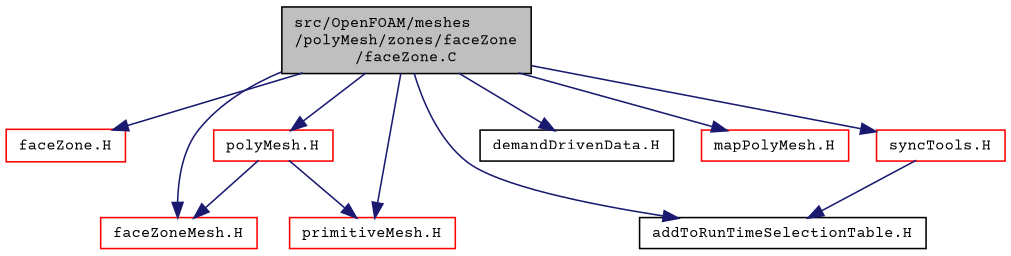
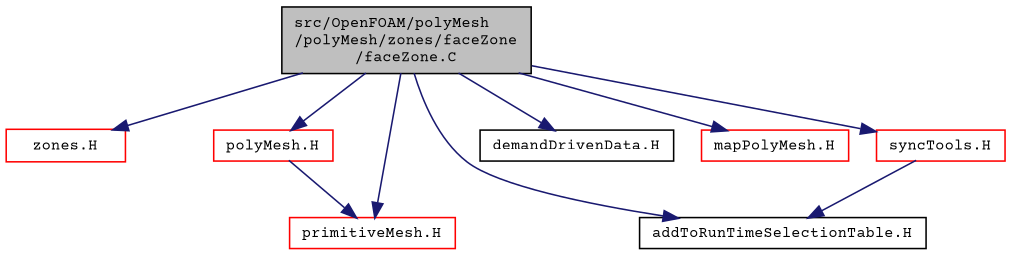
node "src/OpenFOAM/meshes /polyMesh/zones/faceZone /faceZone.C": label "src/OpenFOAM/meshes /polyMesh/zones/faceZone /faceZone.C" -> "src/OpenFOAM/polyMesh /polyMesh/zones/faceZone /faceZone.C"
node "faceZone.H": label "faceZone.H" -> "zones.H"
node "faceZoneMesh.H": removed
